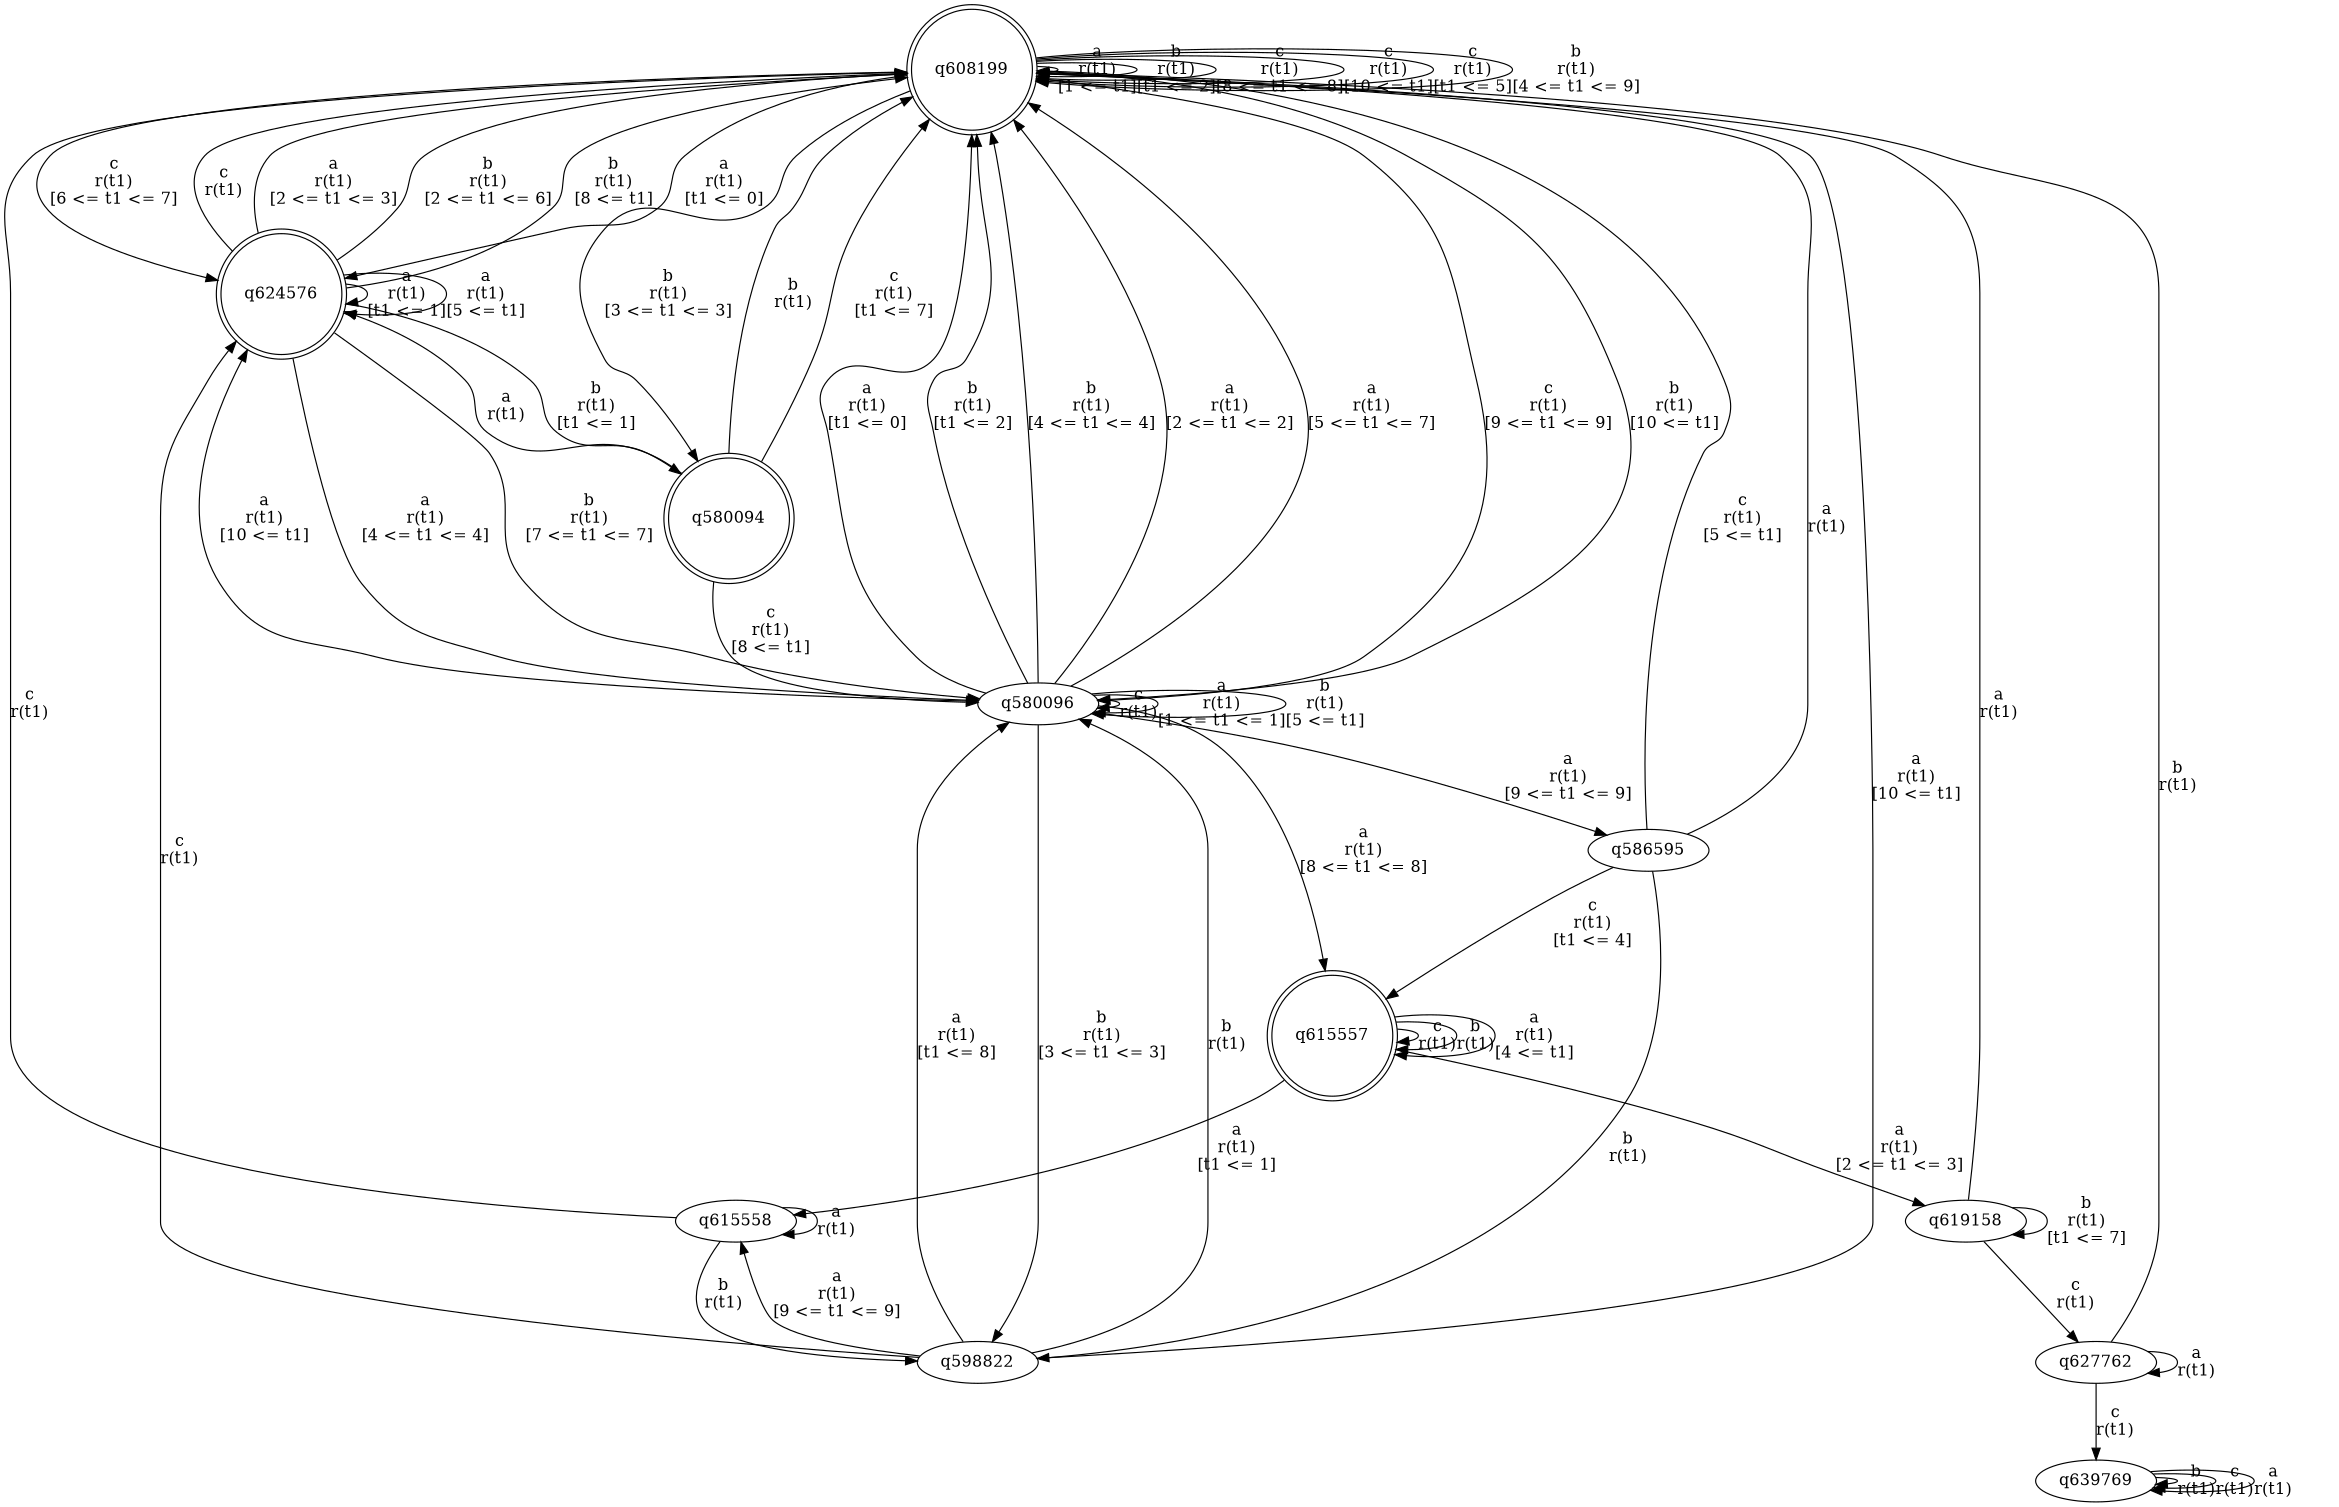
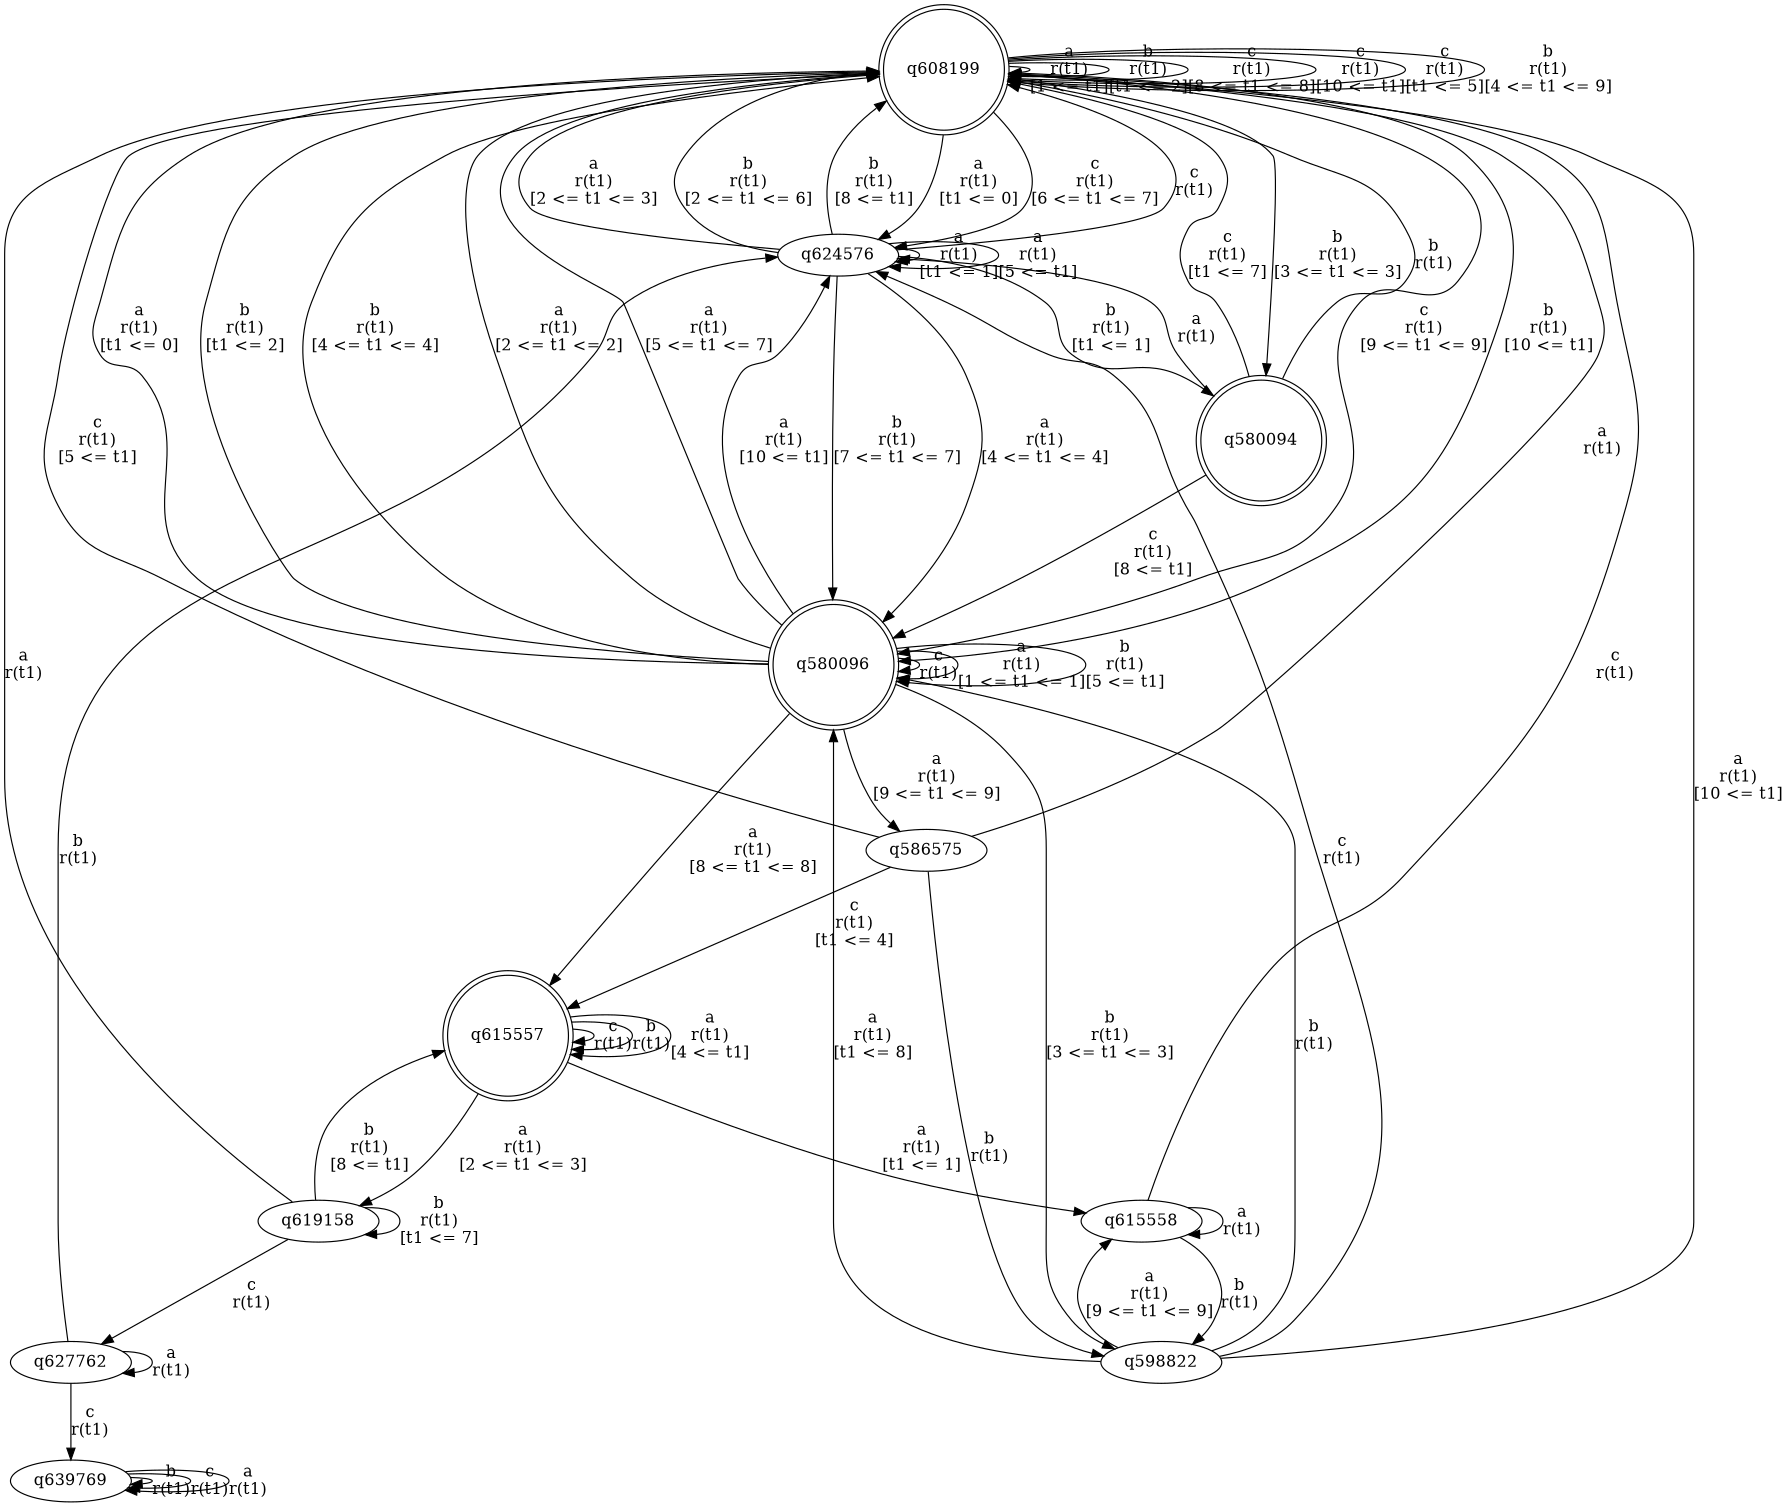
edge "q627762" -> "q608199": now "q627762" -> "q624576"
node "q624576": shape doublecircle -> ellipse
node "q580096": shape ellipse -> doublecircle
node "q586595": label "q586595" -> "q586575"
edge "q619158" -> "q615557": added, label "b r(t1) [8 <= t1]"
